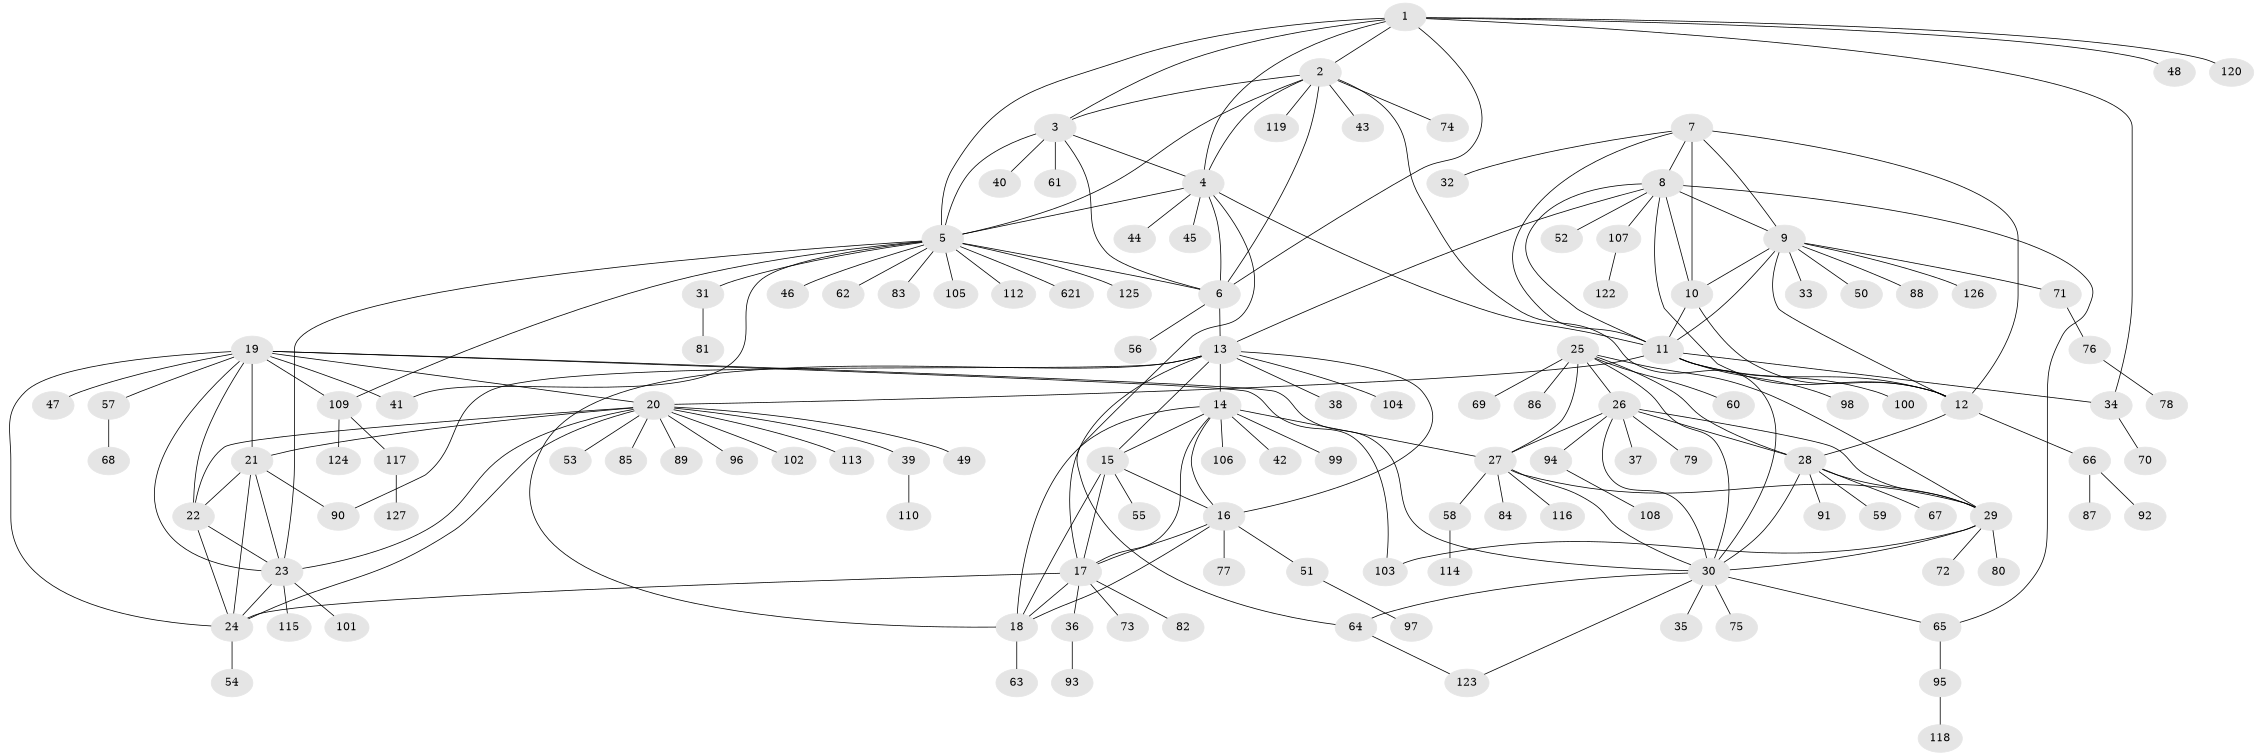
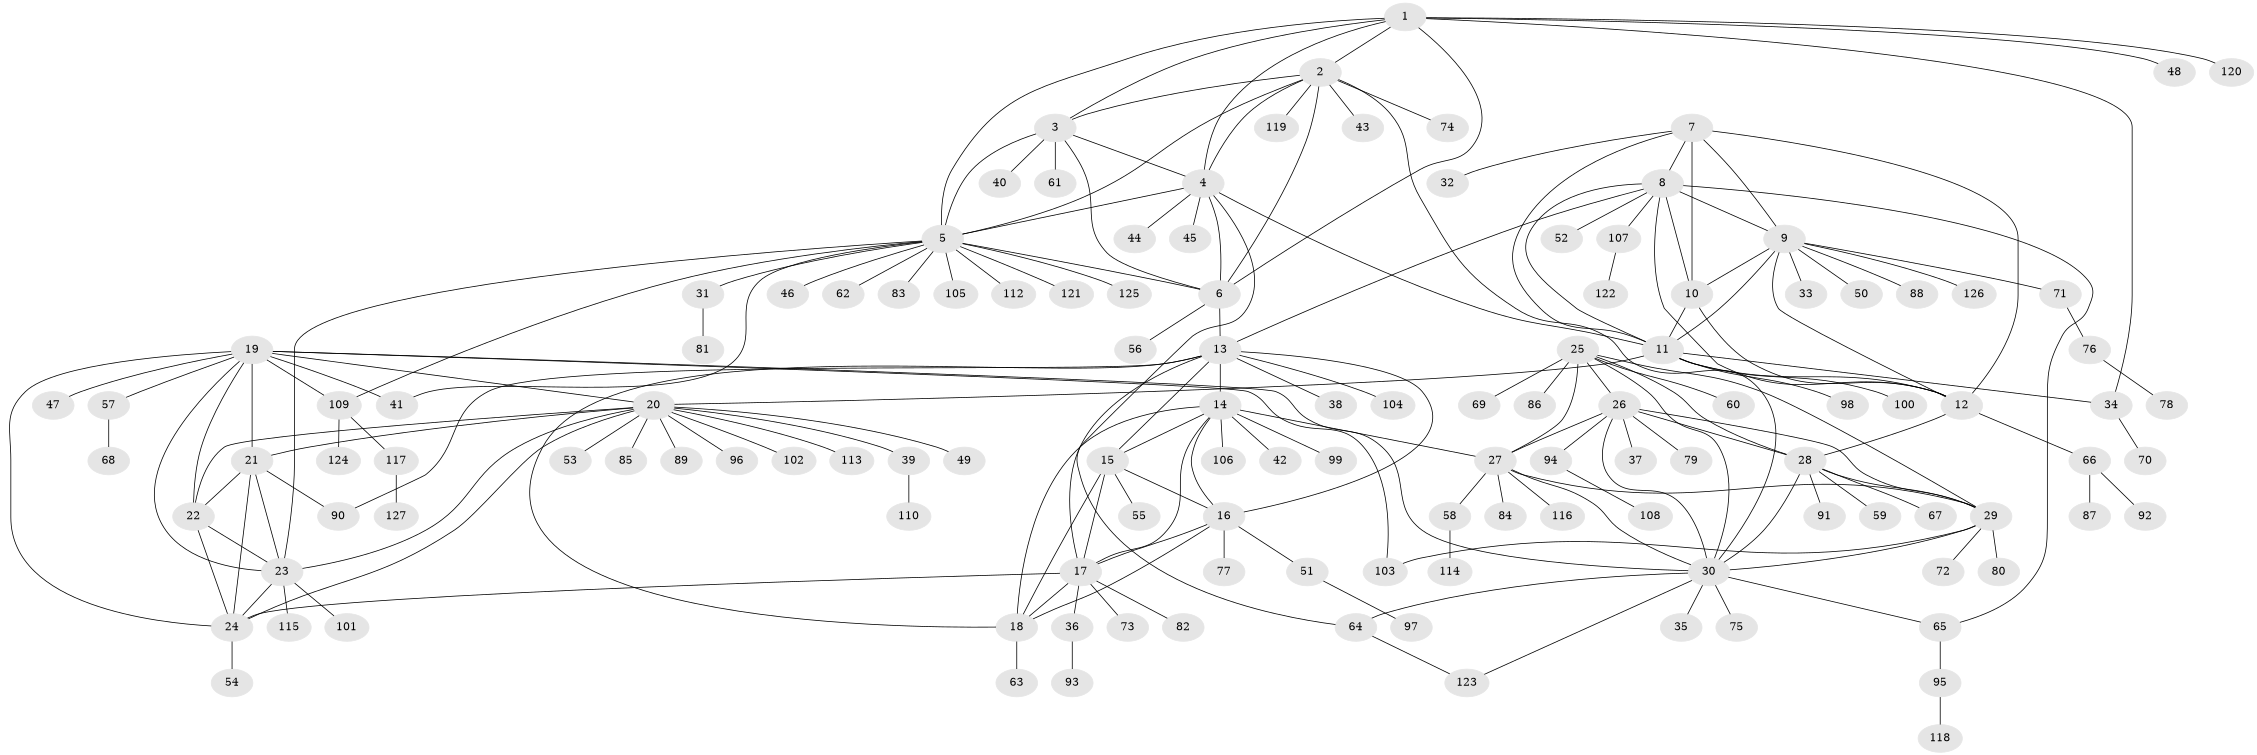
node "621": label "621" -> "121"
